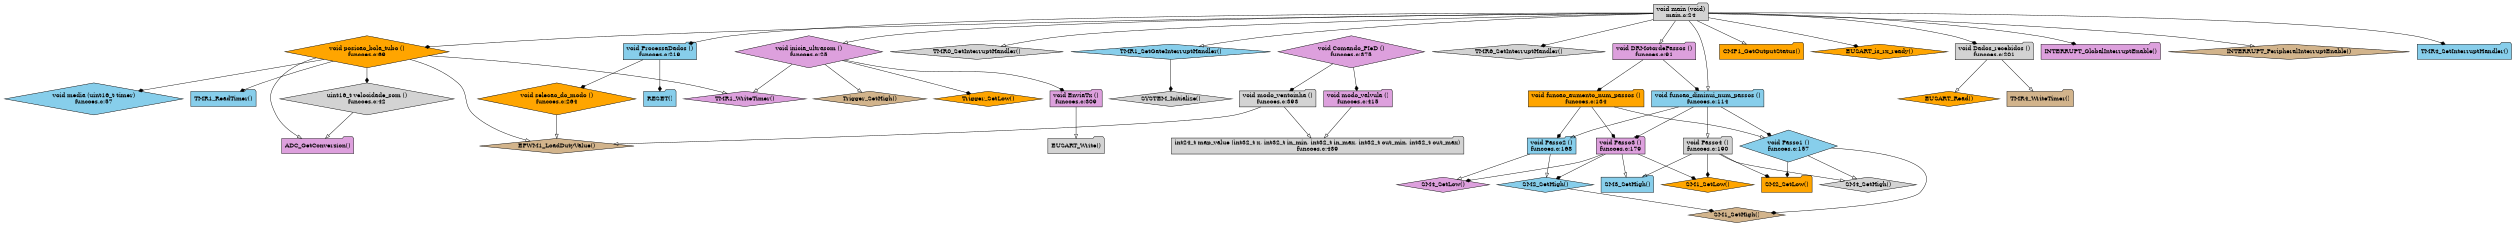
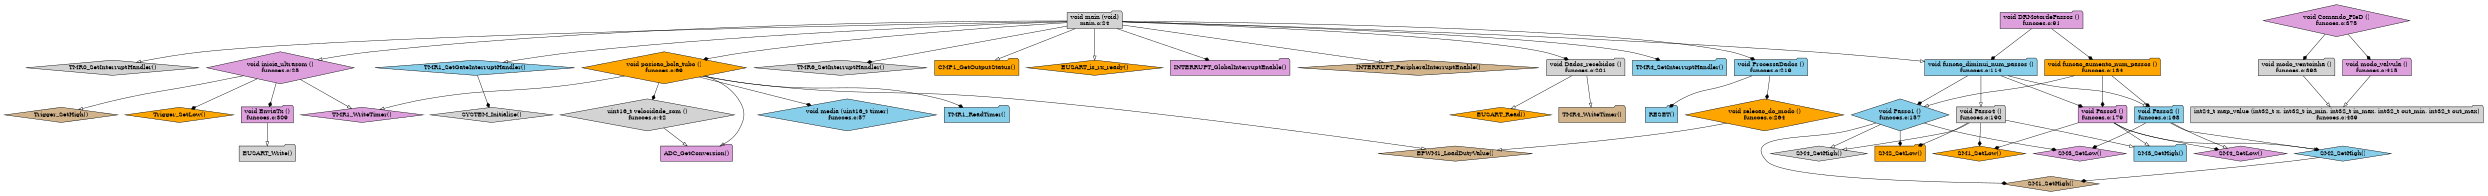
edge "void main (void) main.c:24" -> "void DRMotordePassos () funcoes.c:91": removed
edge "void main (void) main.c:24" -> "EUSART_is_rx_ready()": arrowhead diamond -> onormal
edge "void modo_ventoinha () funcoes.c:393" -> "EPWM1_LoadDutyValue()": removed
node "SM3_SetLow()": added
